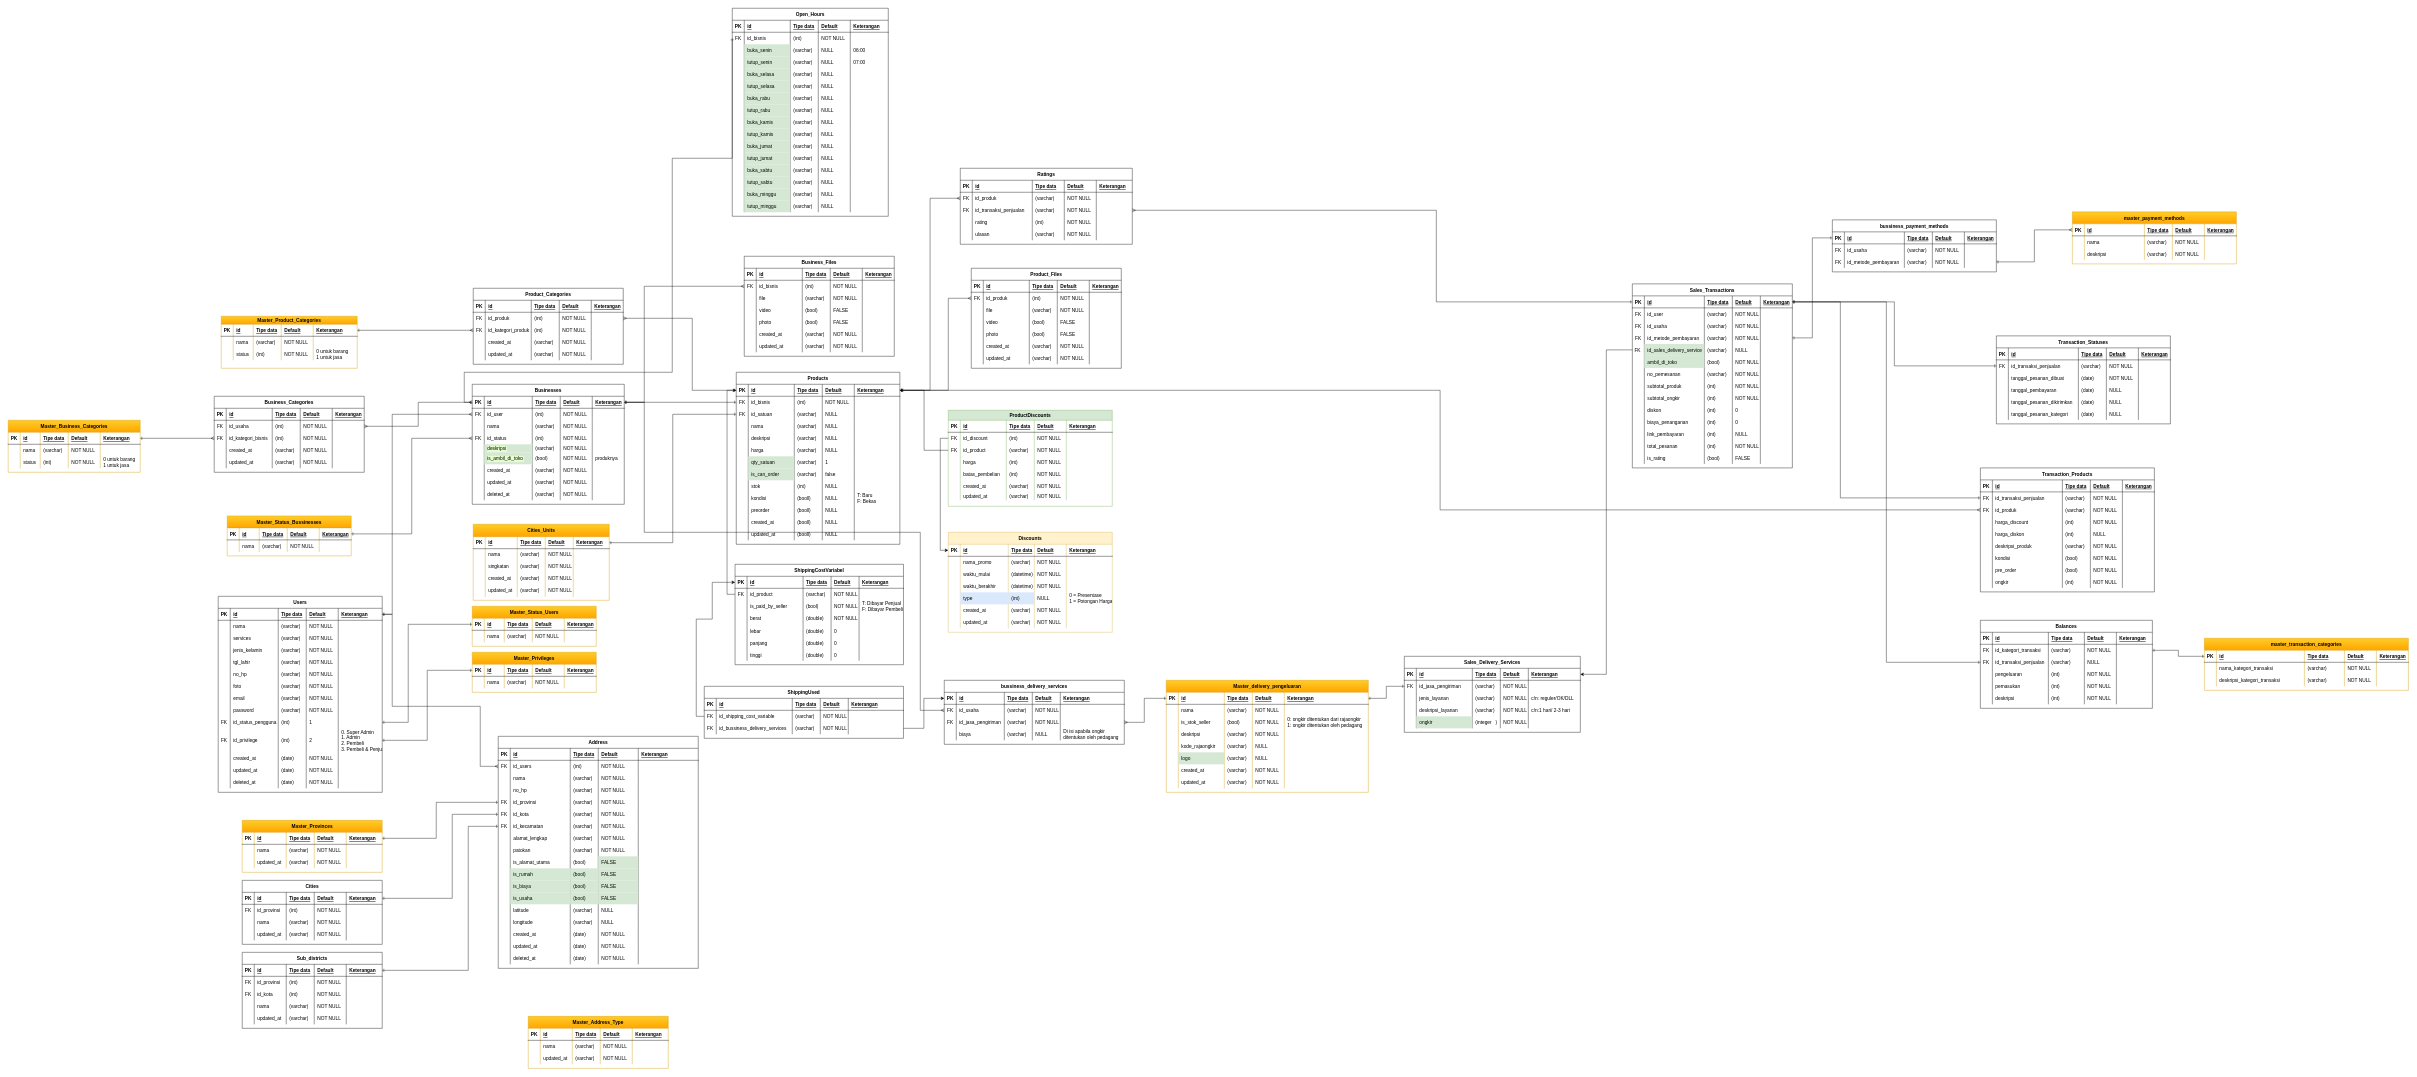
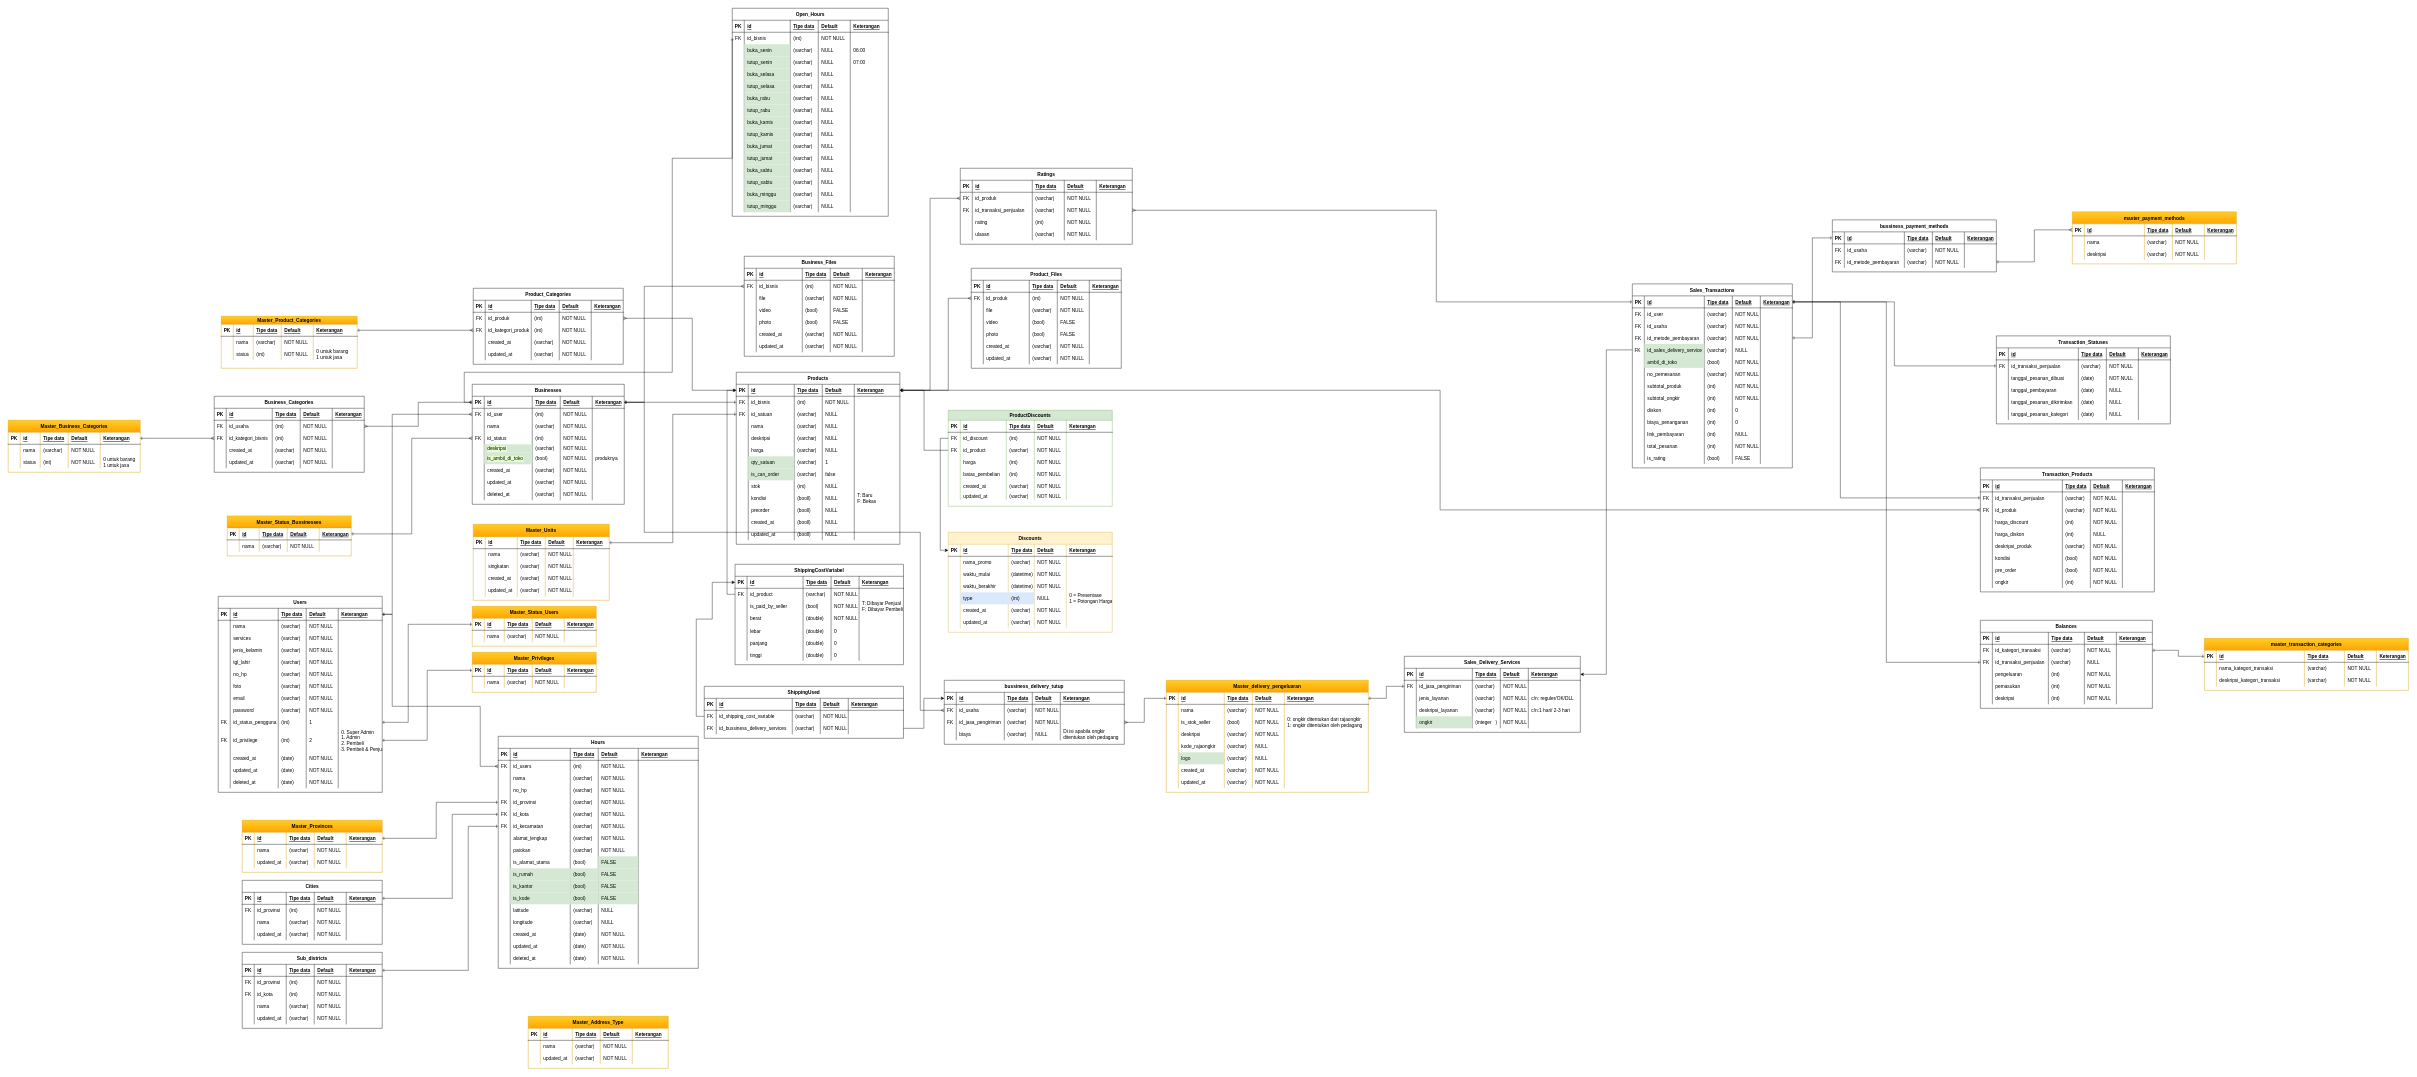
node "Cities_Units": label "Cities_Units" -> "Master_Units"
node "bussiness_delivery_services": label "bussiness_delivery_services" -> "bussiness_delivery_tutup"
node "Address": label "Address" -> "Hours"
node "is_biaya": label "is_biaya" -> "is_kantor"
node "is_usaha": label "is_usaha" -> "is_kode"
